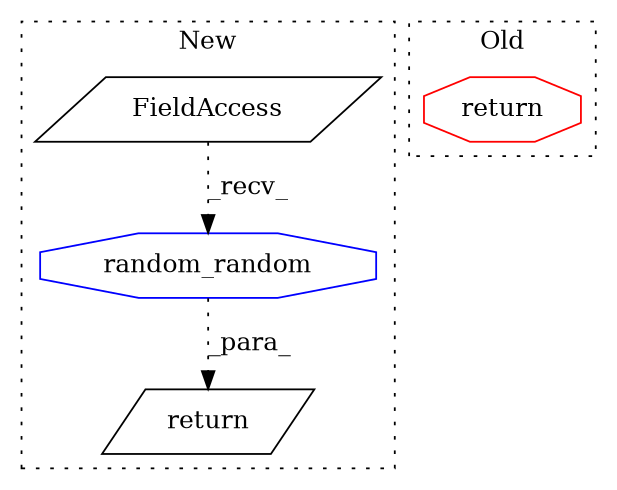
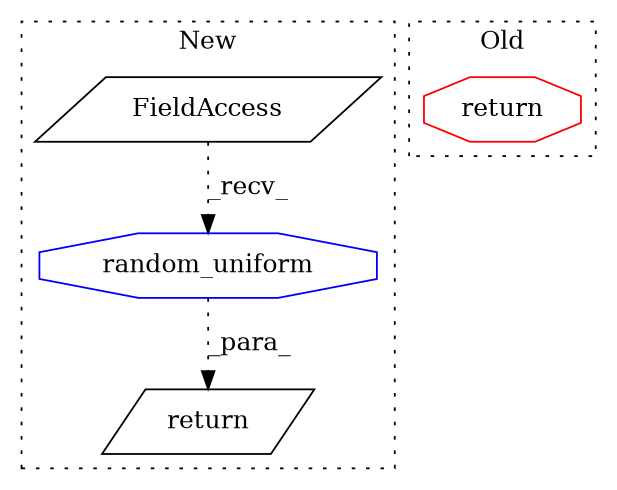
node "random_random": label "random_random" -> "random_uniform"
